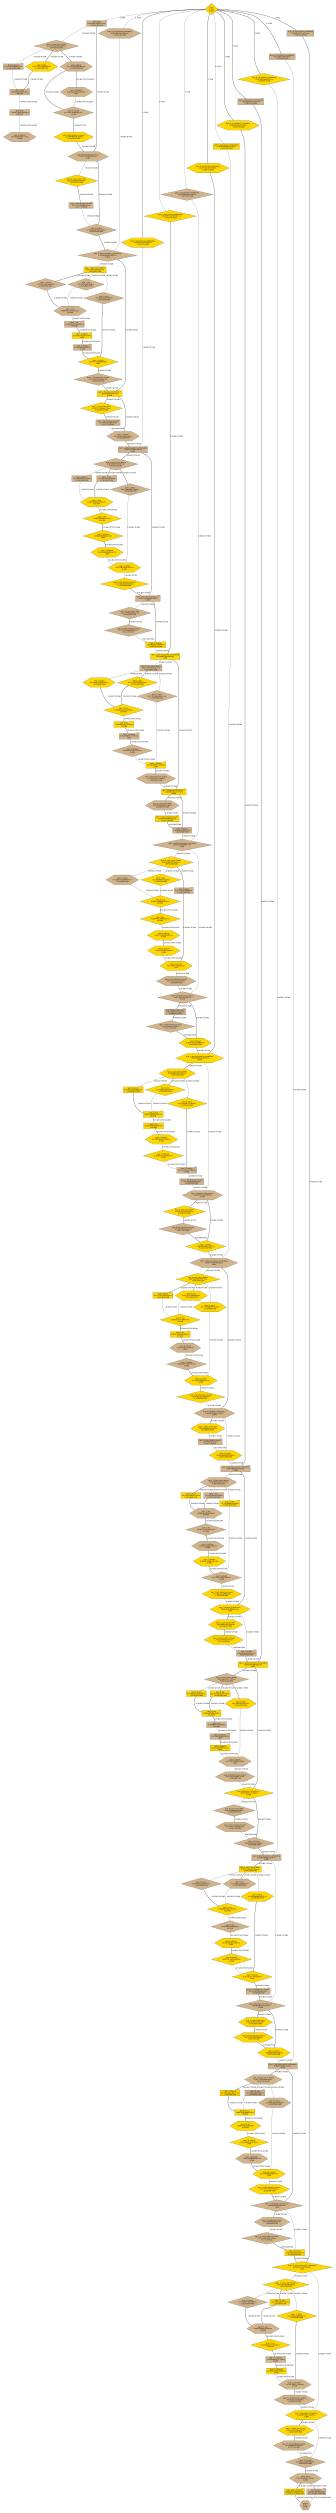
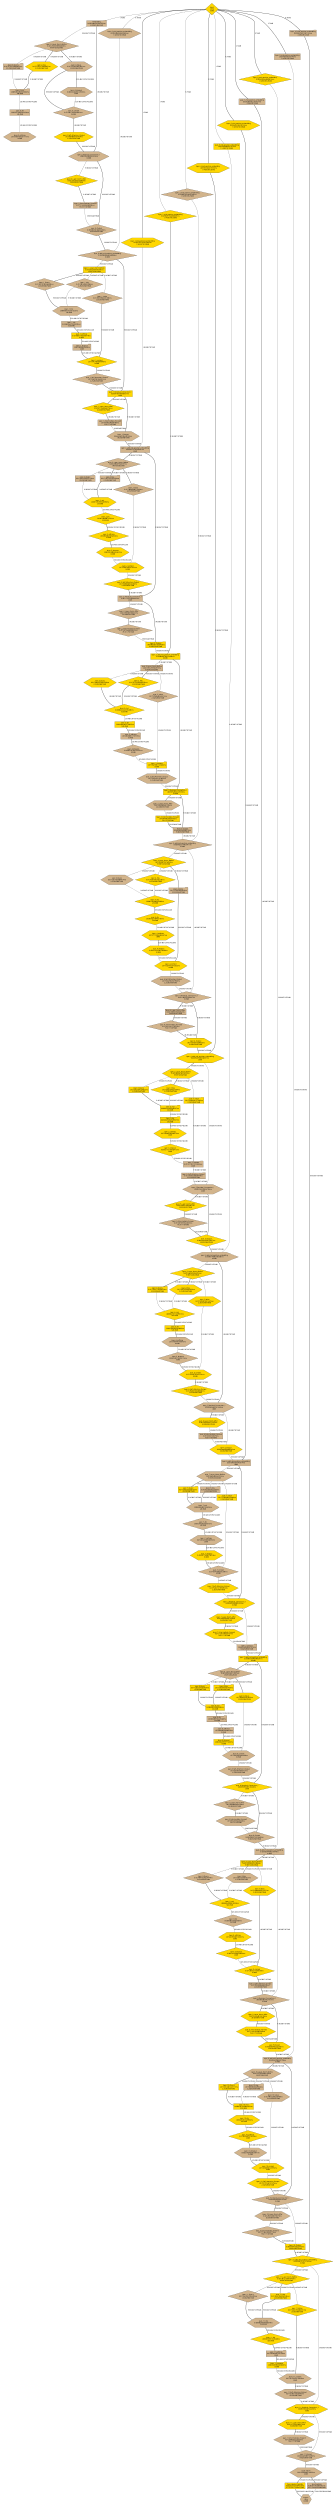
node "layer_5_Value 0.0172439041137695ms 2.2529296875MB": shape diamond -> folder
